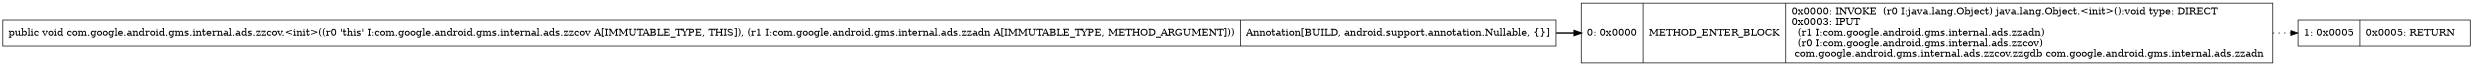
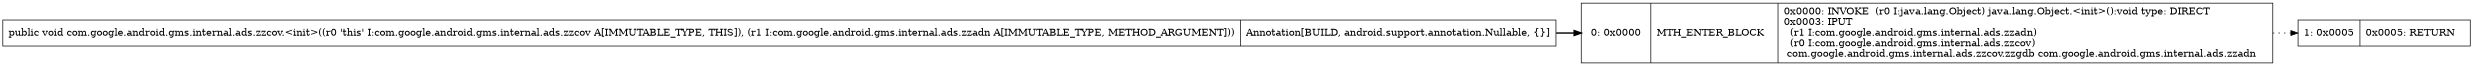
node "0: 0x0000": text "METHOD_ENTER_BLOCK" -> "MTH_ENTER_BLOCK"
